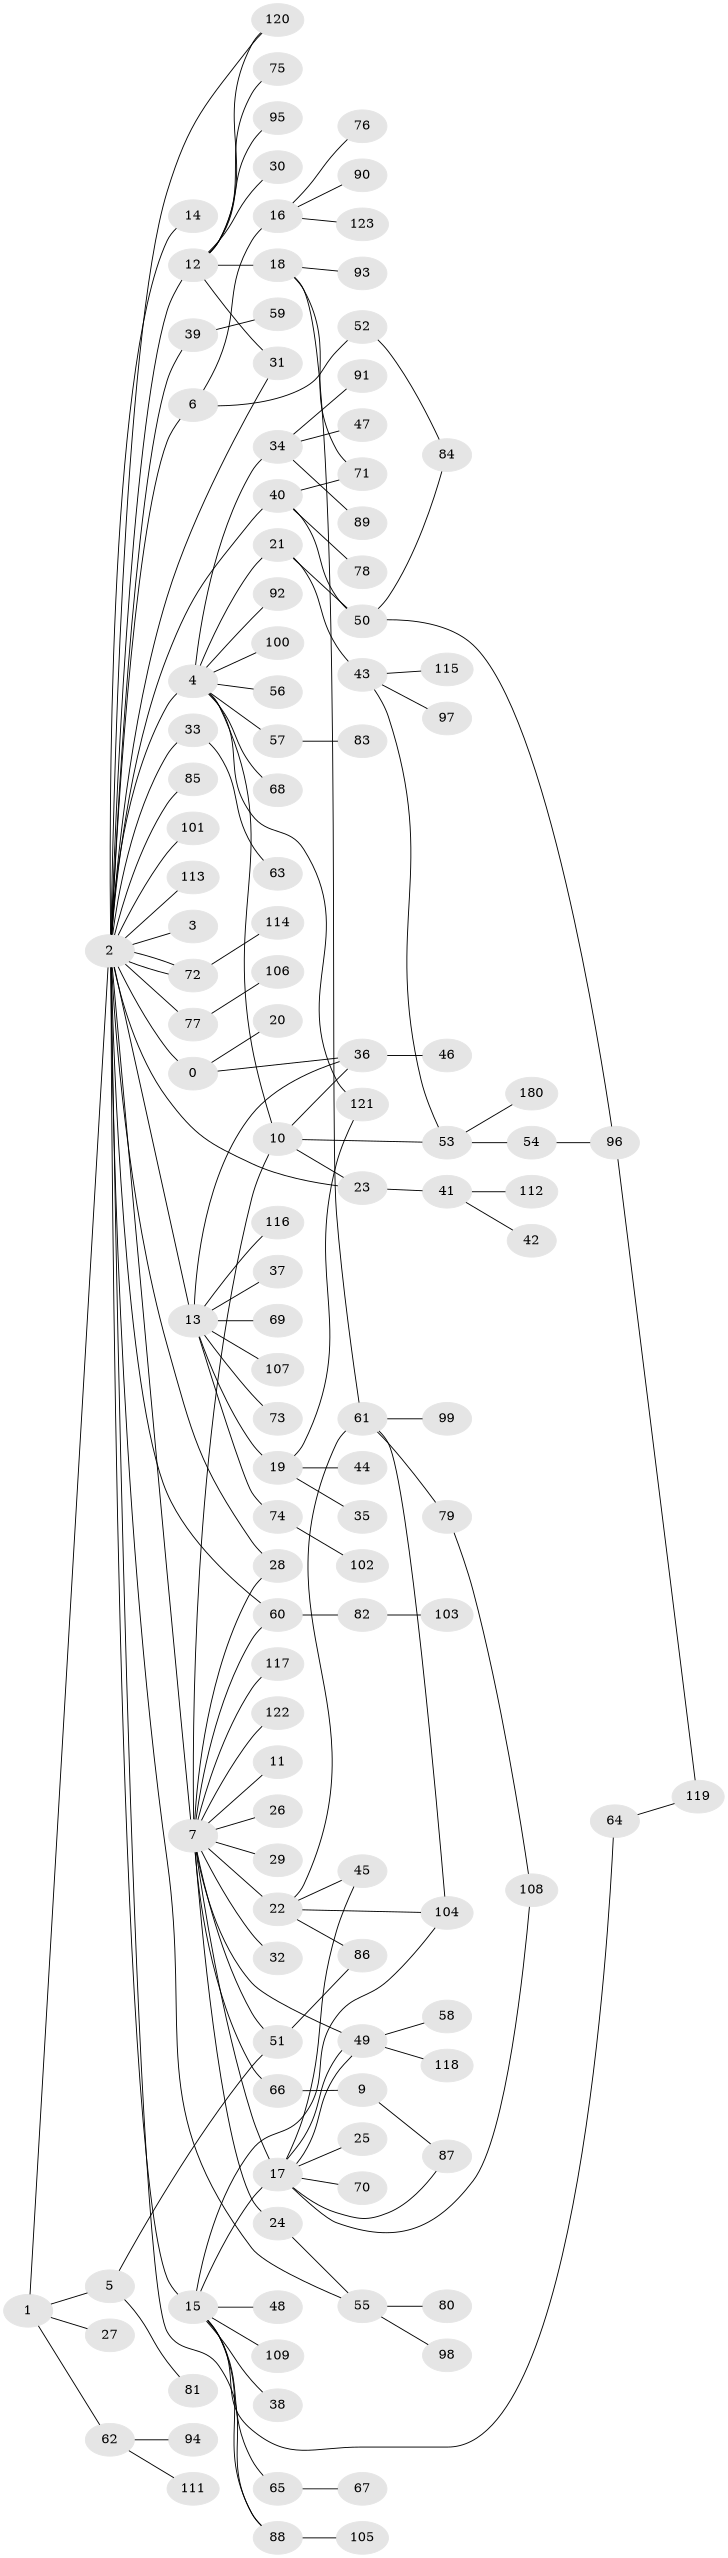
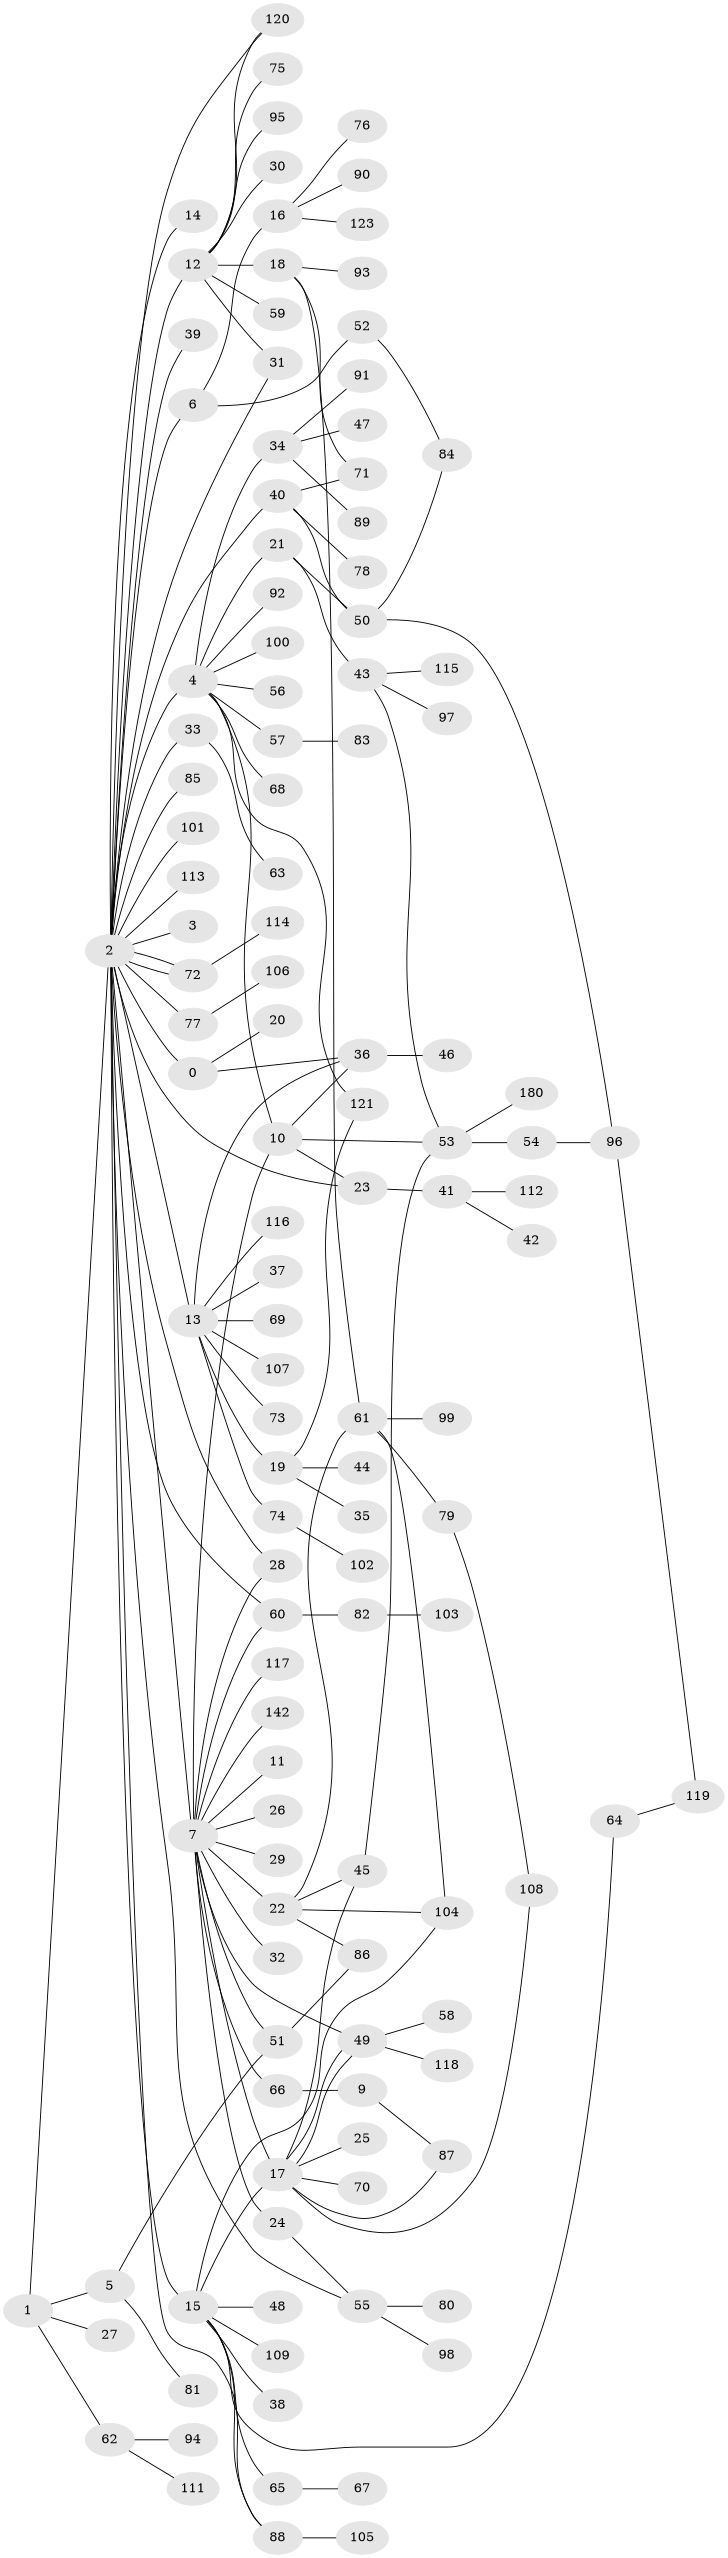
edge "59" -- "39": now "59" -- "12"
edge "53" -- "45": added
node "122": label "122" -> "142"
